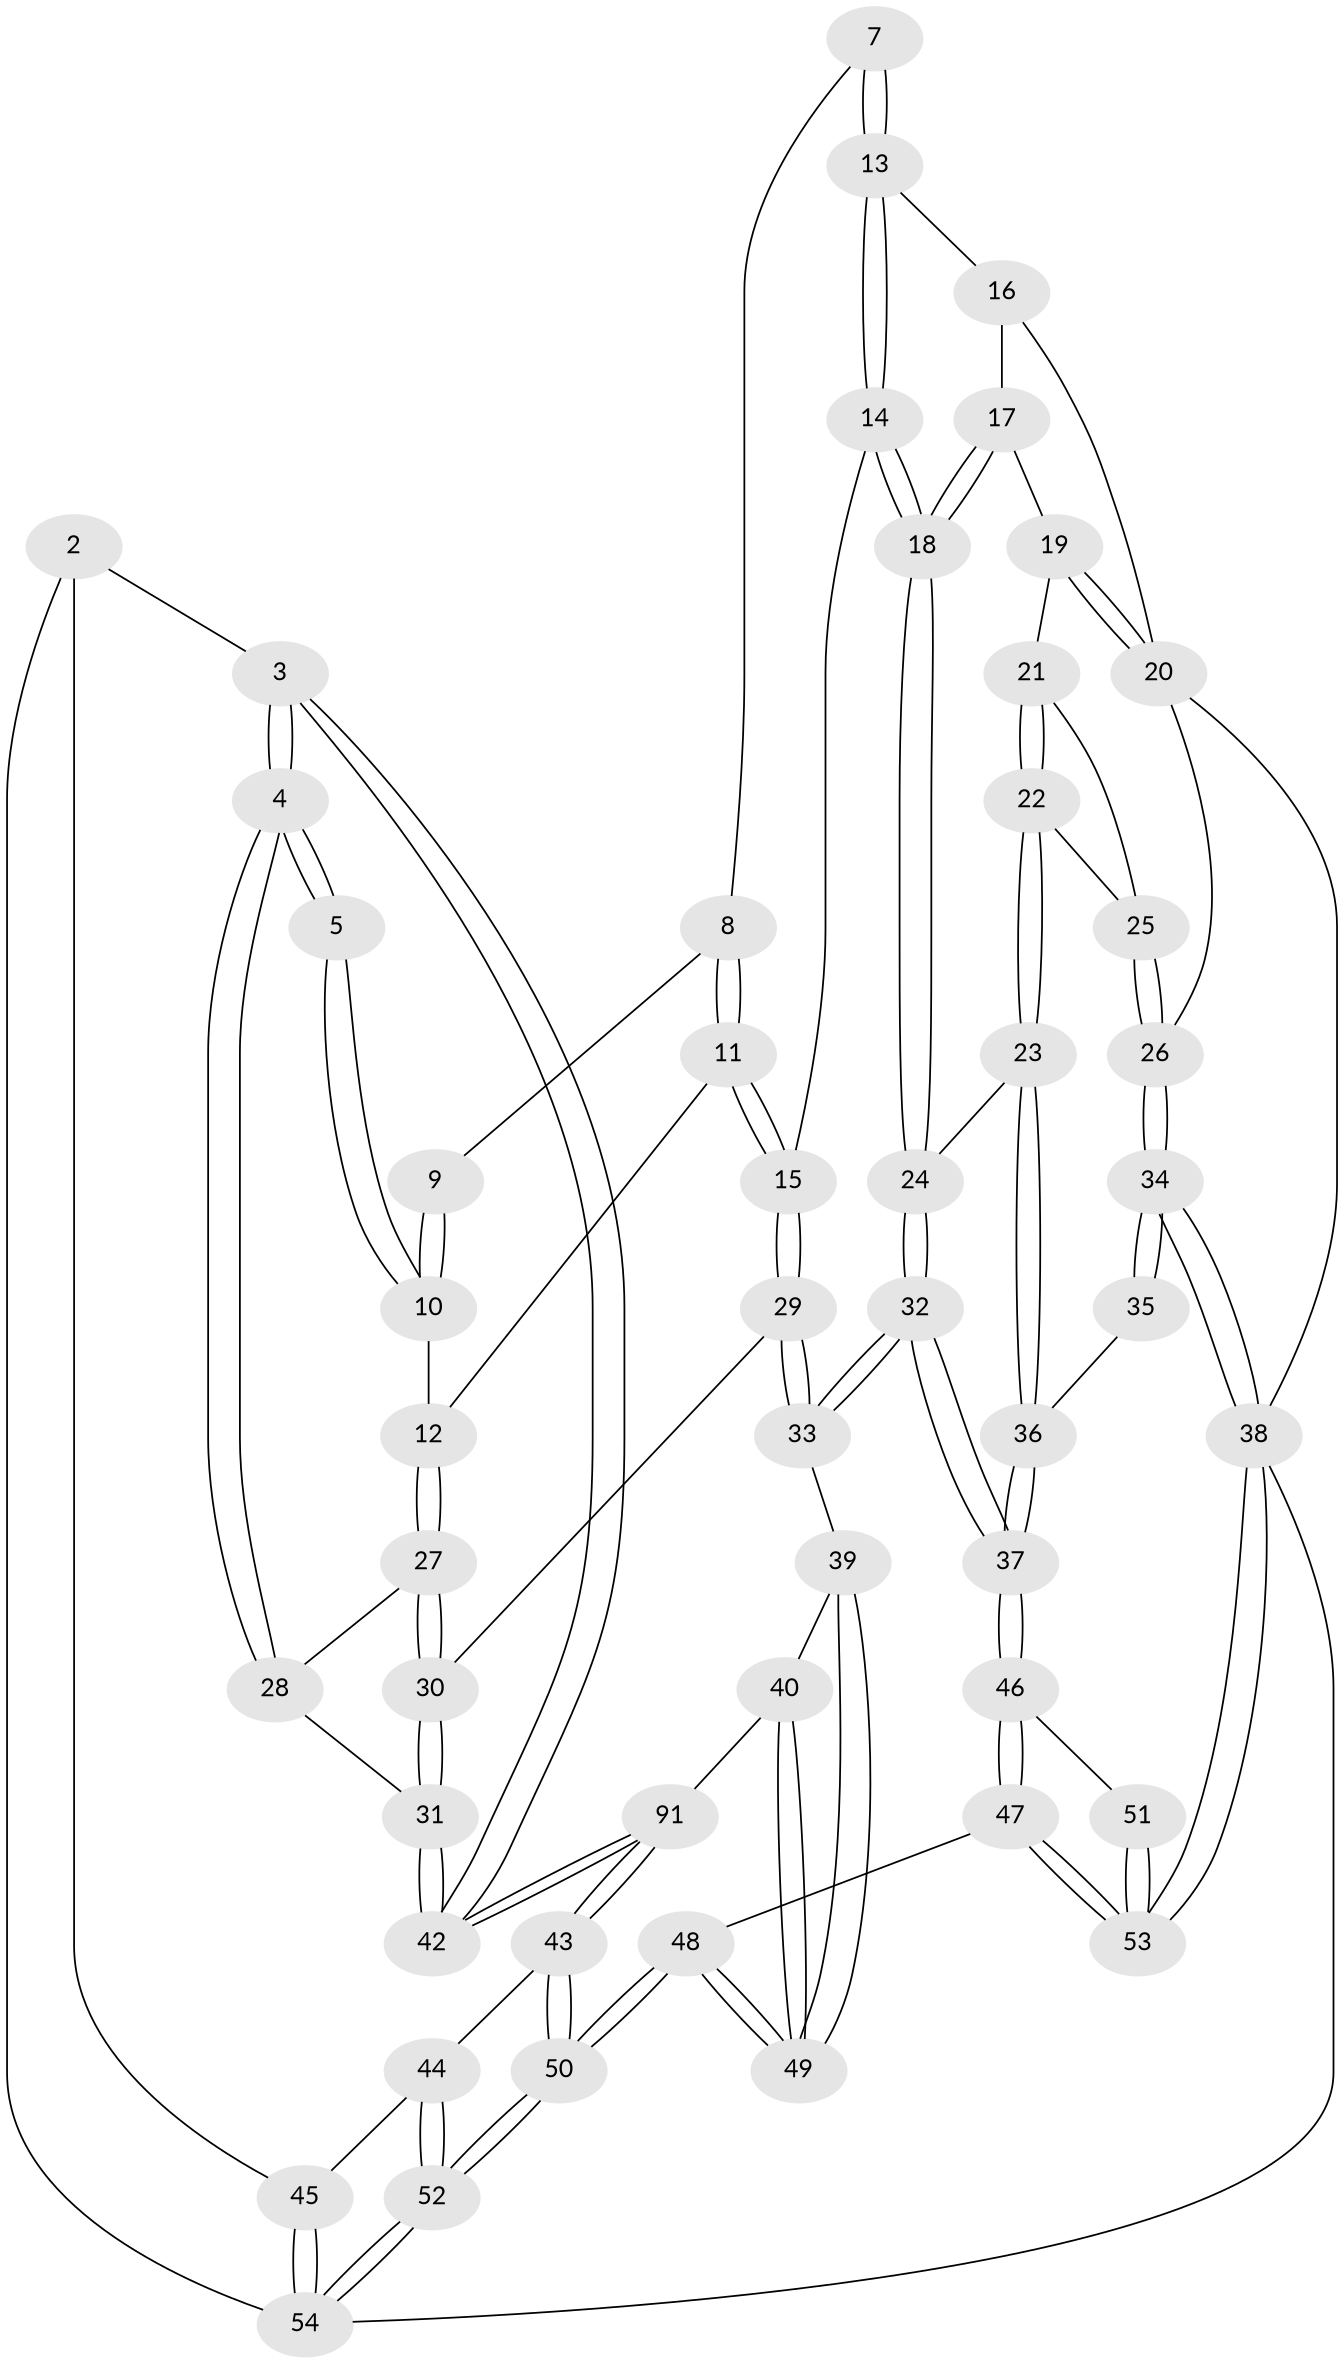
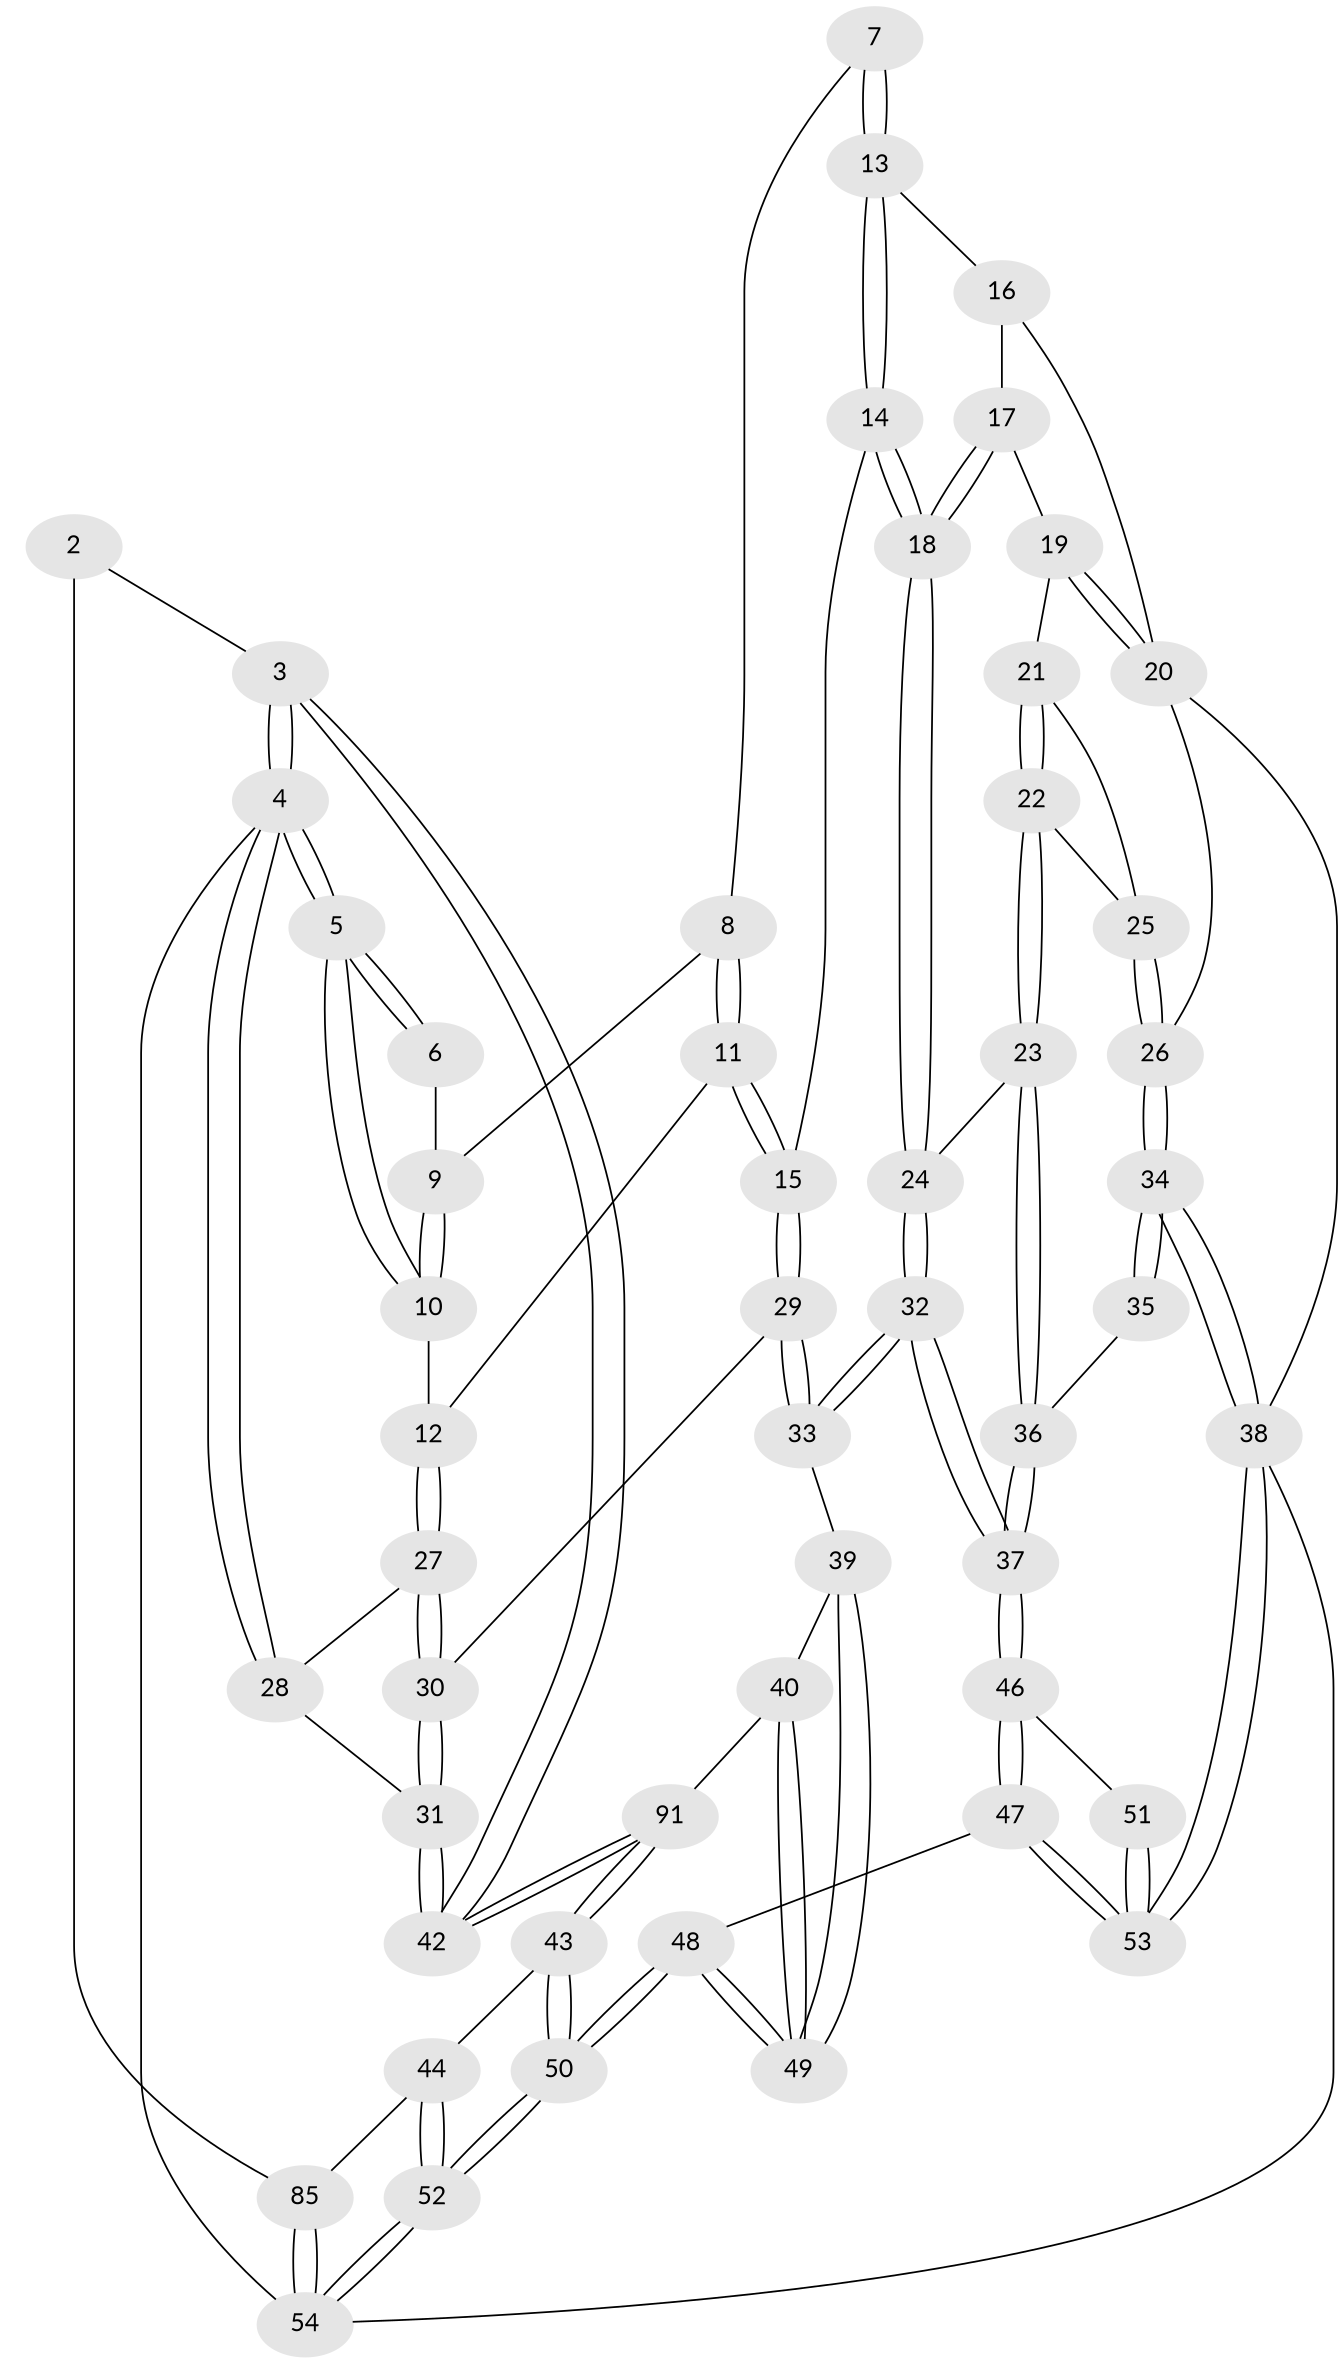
node "6": added
edge "2" -- "54": now "4" -- "54"
node "45": label "45" -> "85"
